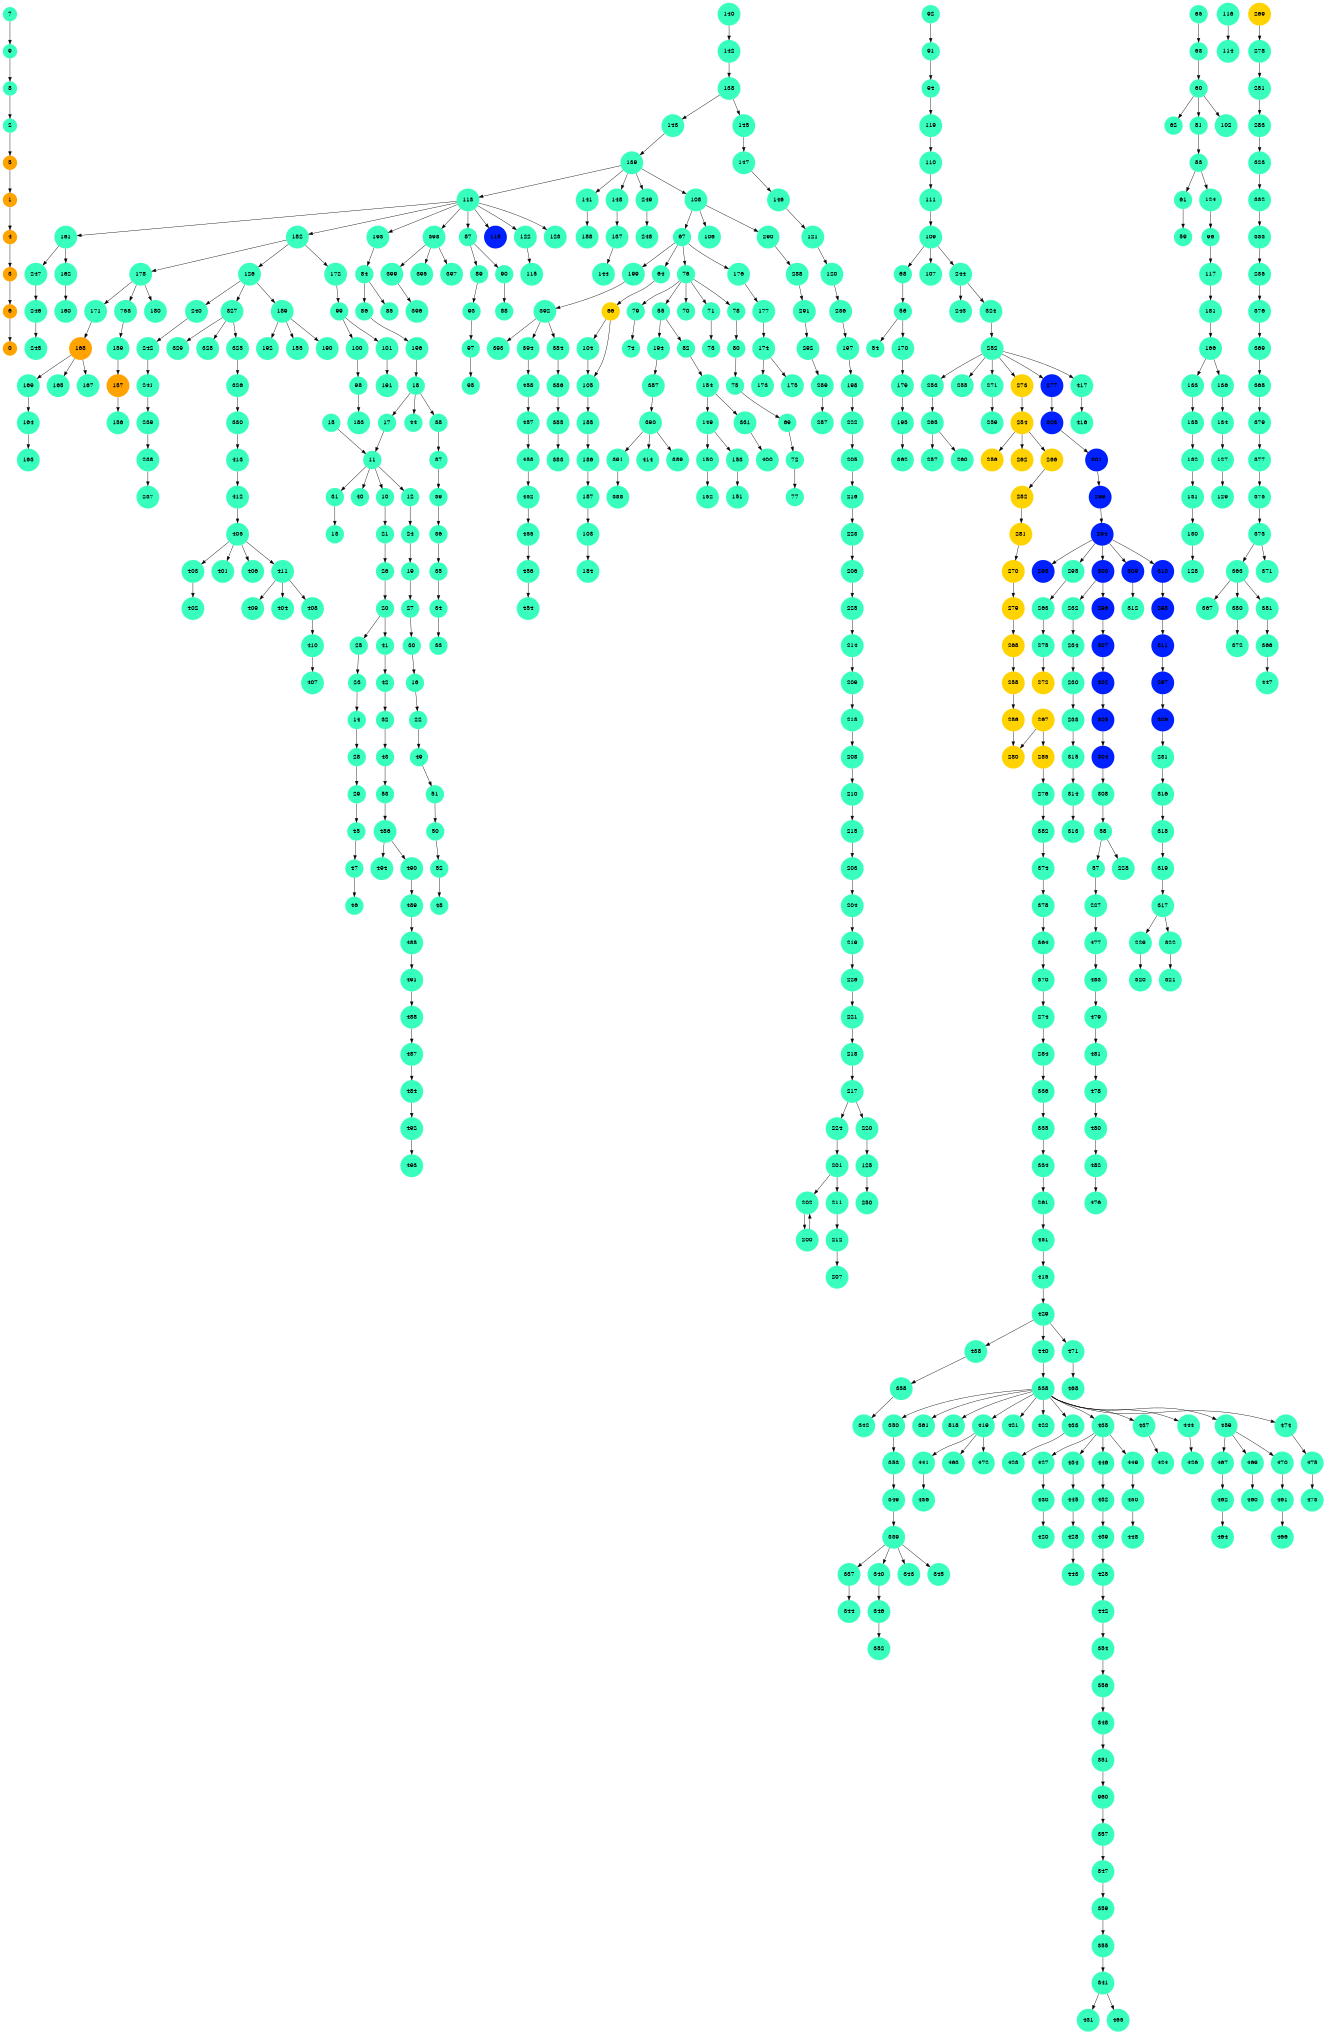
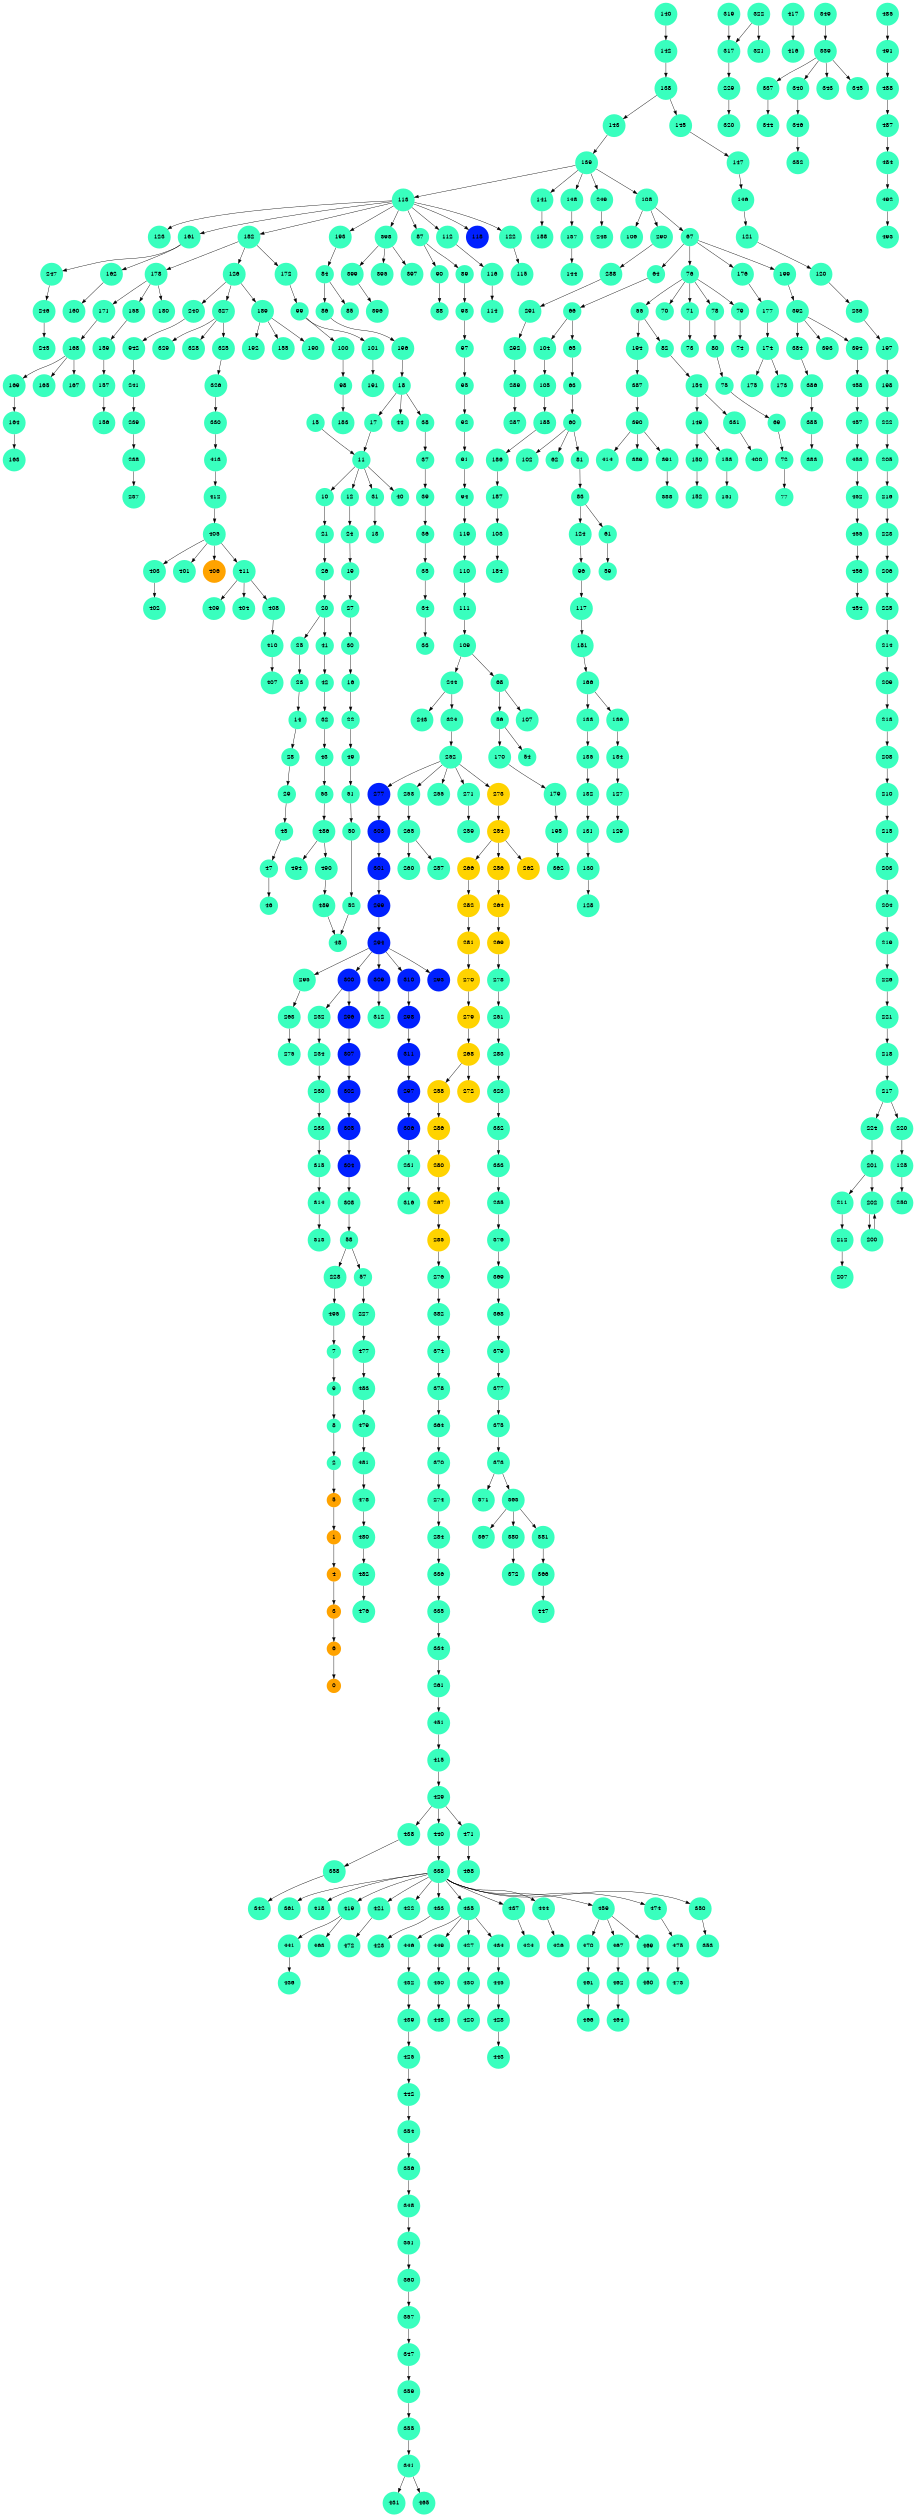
node "112": added
edge "109" -> "107": now "68" -> "107"
node "758": label "758" -> "158"
node "66": fillcolor #ffd300 -> #39ffbe
edge "66" -> "105": now "66" -> "65"
node "168": fillcolor #ffa300 -> #39ffbe
node "242": label "242" -> "942"
edge "252" -> "417": removed
node "157": fillcolor #ffa300 -> #39ffbe
edge "95" -> "92": added
node "406": fillcolor #39ffbe -> #ffa300
edge "275" -> "272": now "268" -> "272"
edge "267" -> "280": reversed
node "318": removed
node "264": added
edge "489" -> "485": now "489" -> "48"
edge "317" -> "322": reversed
node "495": added
node "818": label "818" -> "418"
edge "419" -> "472": now "421" -> "472"
edge "353" -> "349": removed
node "960": label "960" -> "360"
